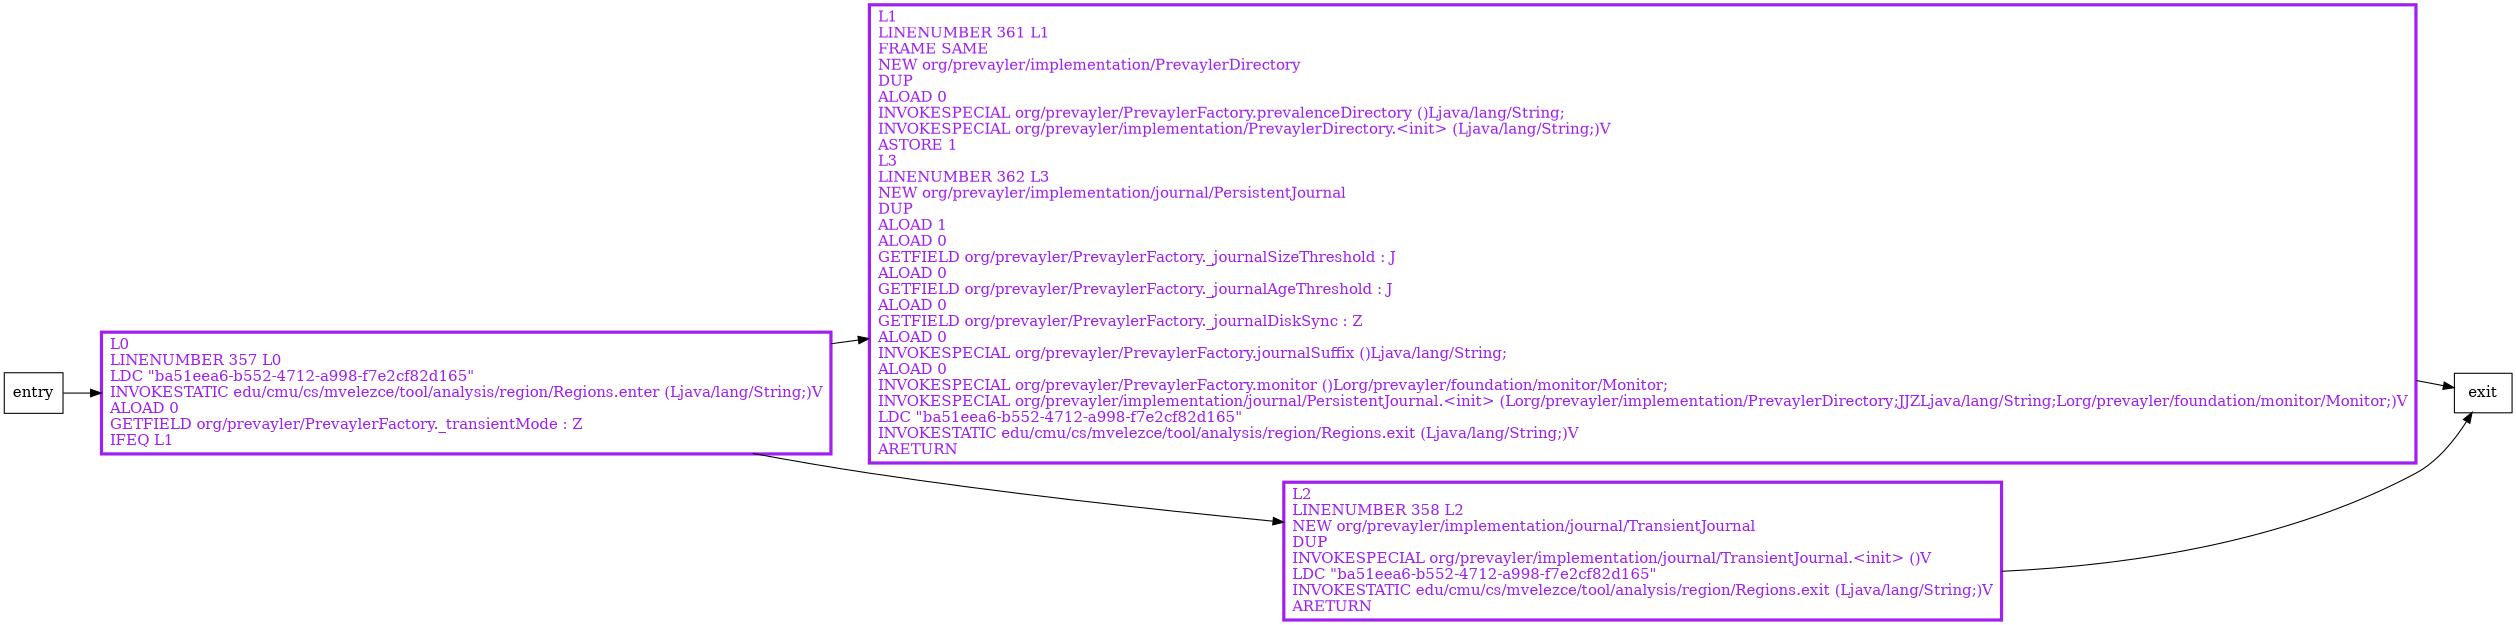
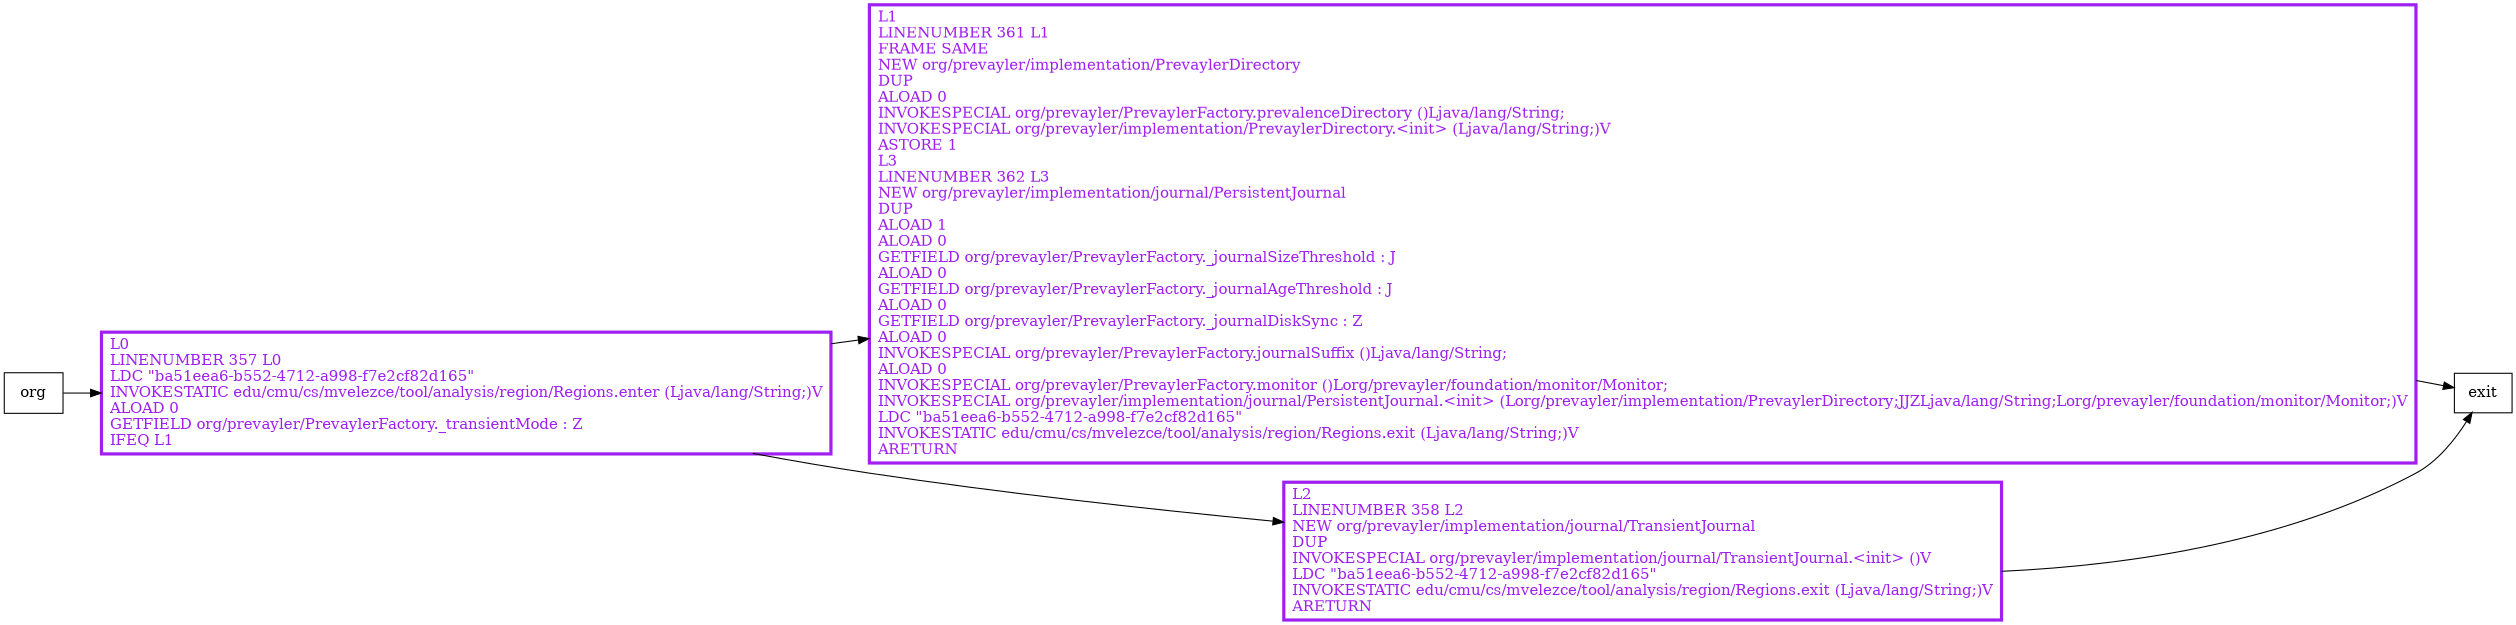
node "entry": label "entry" -> "org"
